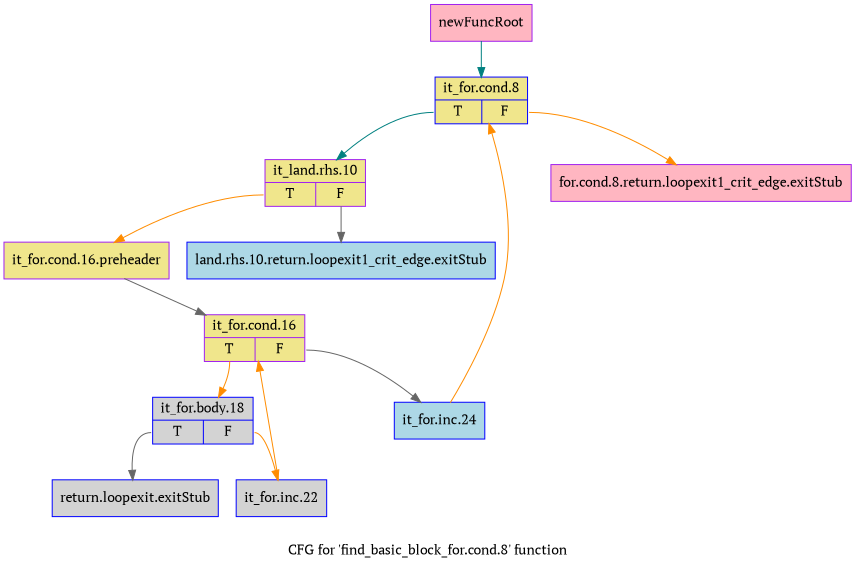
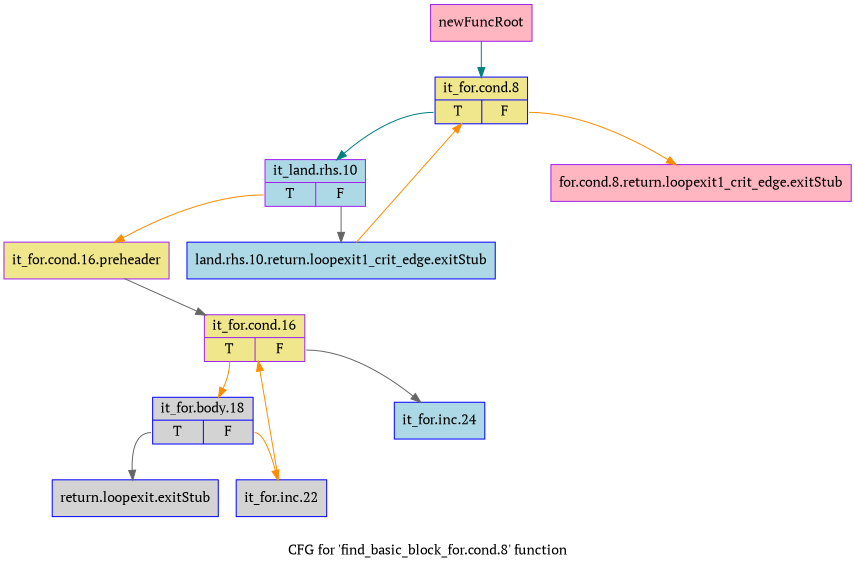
node "it_land.rhs.10": fillcolor khaki -> lightblue
edge "it_for.inc.24" -> "it_for.cond.8": now "land.rhs.10.return.loopexit1_crit_edge.exitStub" -> "it_for.cond.8"
